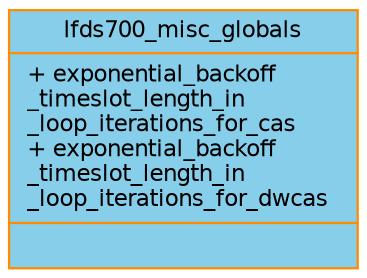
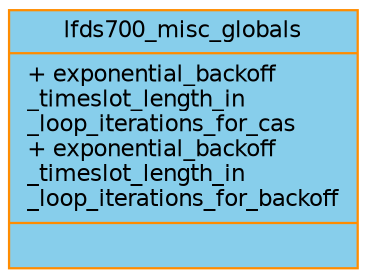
node "lfds700_misc_globals": text "_loop_iterations_for_dwcas" -> "_loop_iterations_for_backoff"
